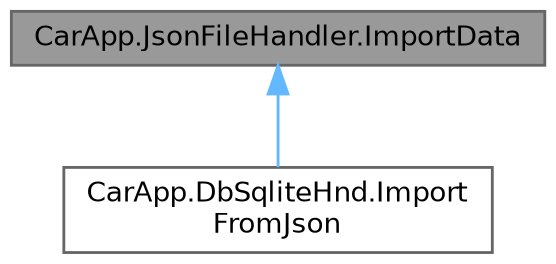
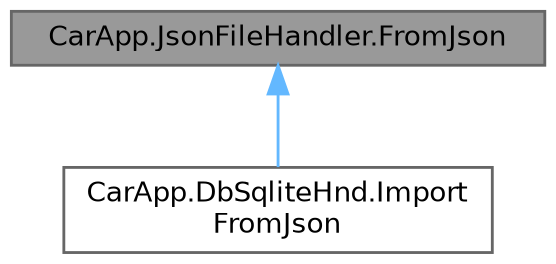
node "CarApp.JsonFileHandler.ImportData": label "CarApp.JsonFileHandler.ImportData" -> "CarApp.JsonFileHandler.FromJson"
